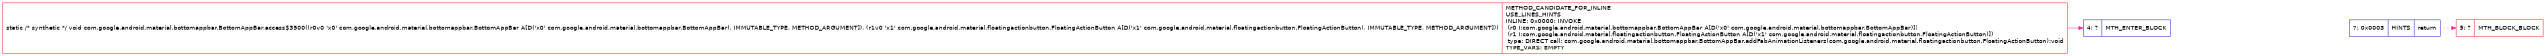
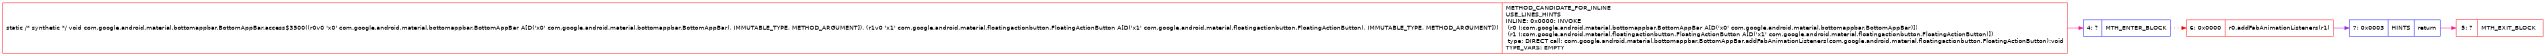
node "6: 0x0000": added
edge "7: 0x0003" -> "5: ?": style dotted -> solid
node "5: ?": text "MTH_BLOCK_BLOCK" -> "MTH_EXIT_BLOCK"
